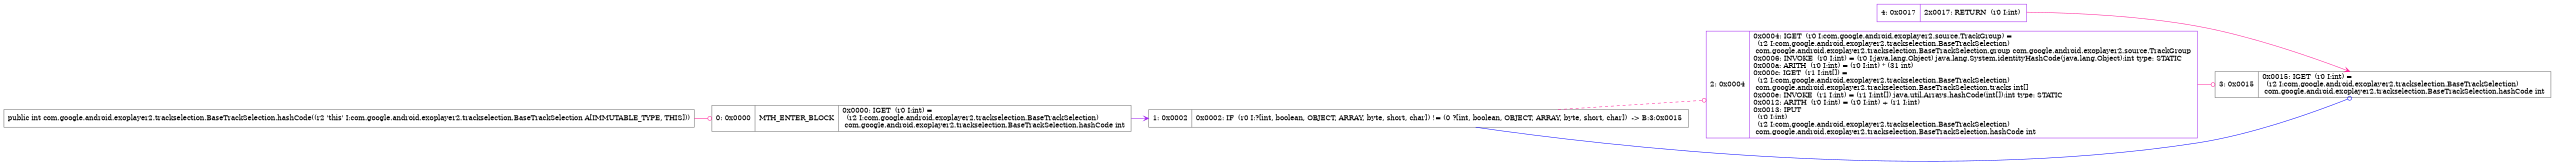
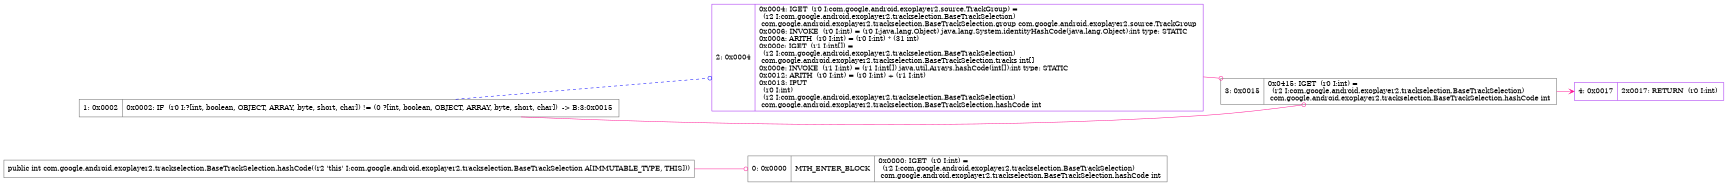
edge "4: 0x0017" -> "3: 0x0015": reversed
node "3: 0x0015": text "0x0015: IGET  (r0 I:int) =" -> "0x0415: IGET  (r0 I:int) ="
edge "1: 0x0002" -> "2: 0x0004": color deeppink -> blue
edge "0: 0x0000" -> "1: 0x0002": removed
edge "1: 0x0002" -> "3: 0x0015": color blue -> deeppink
